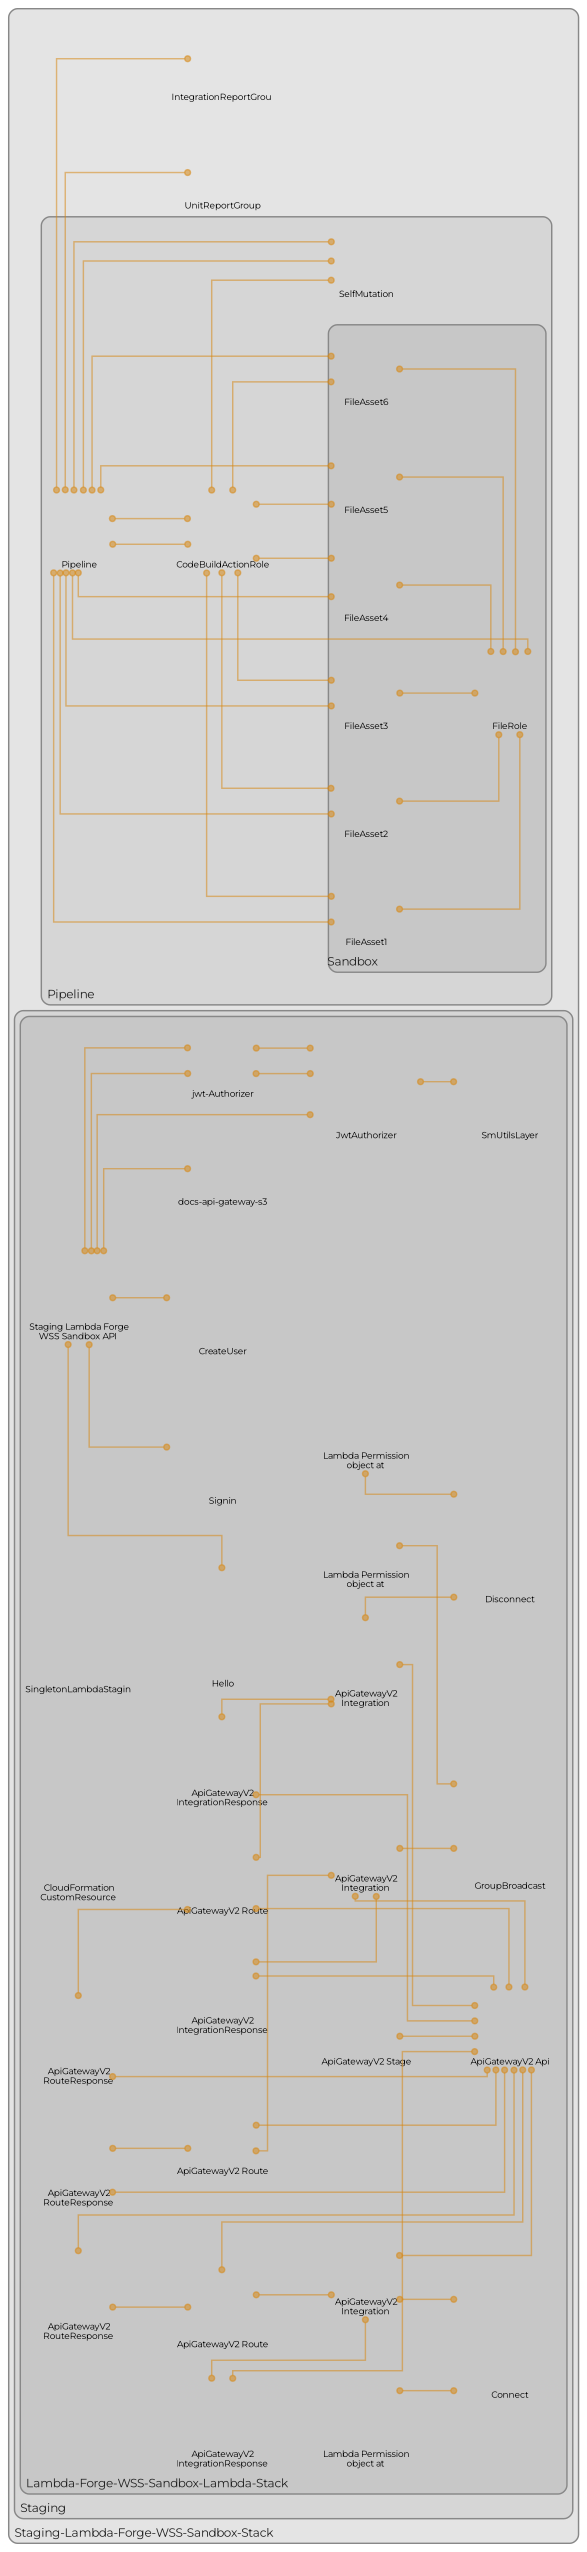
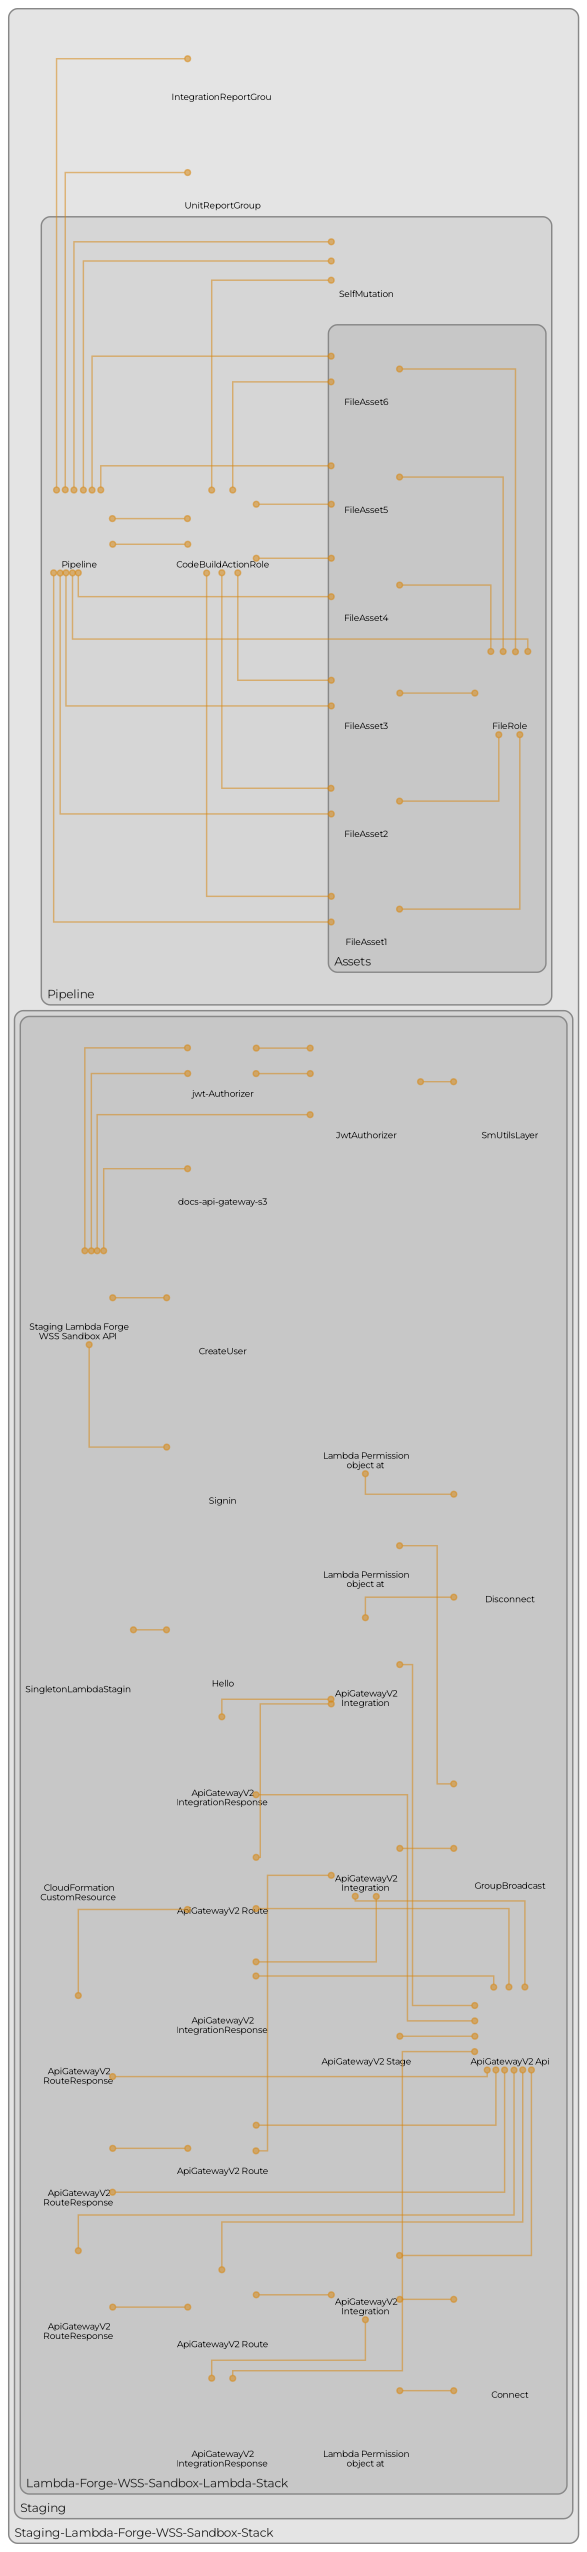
cluster "Sandbox": label "Sandbox" -> "Assets"
edge "Staging Lambda Forge WSS Sandbox API" -- "Hello": now "SingletonLambdaStagin" -- "Hello"
